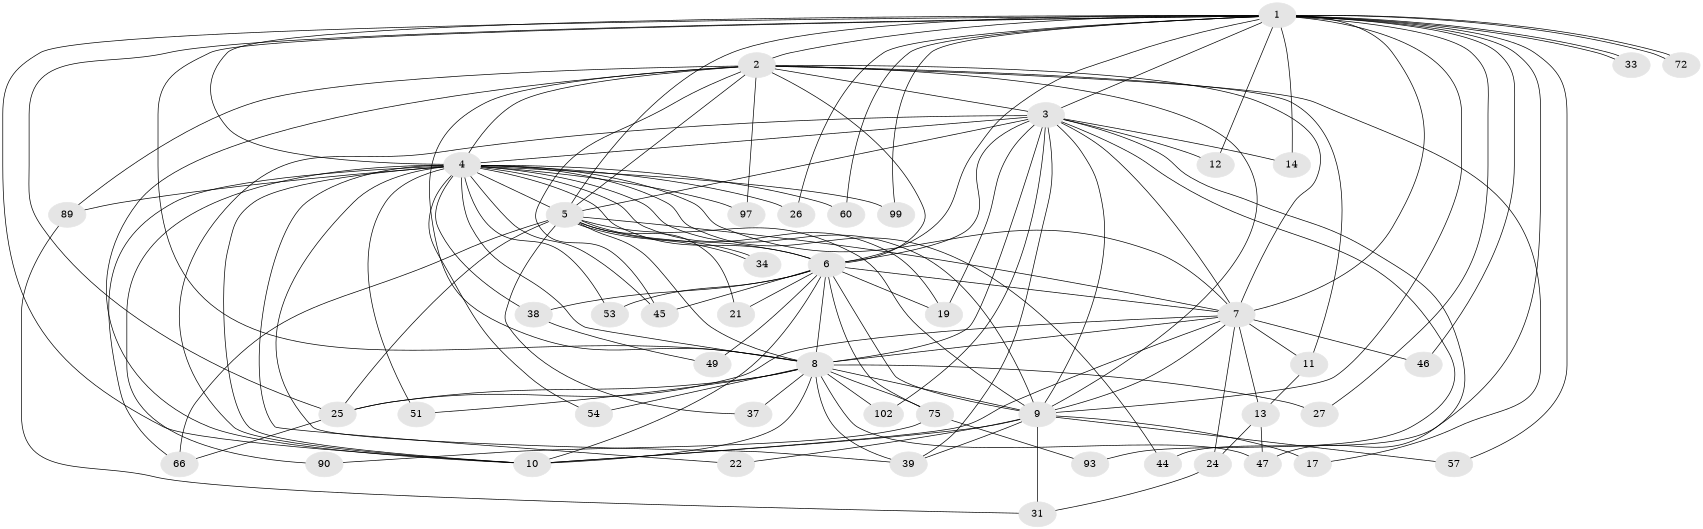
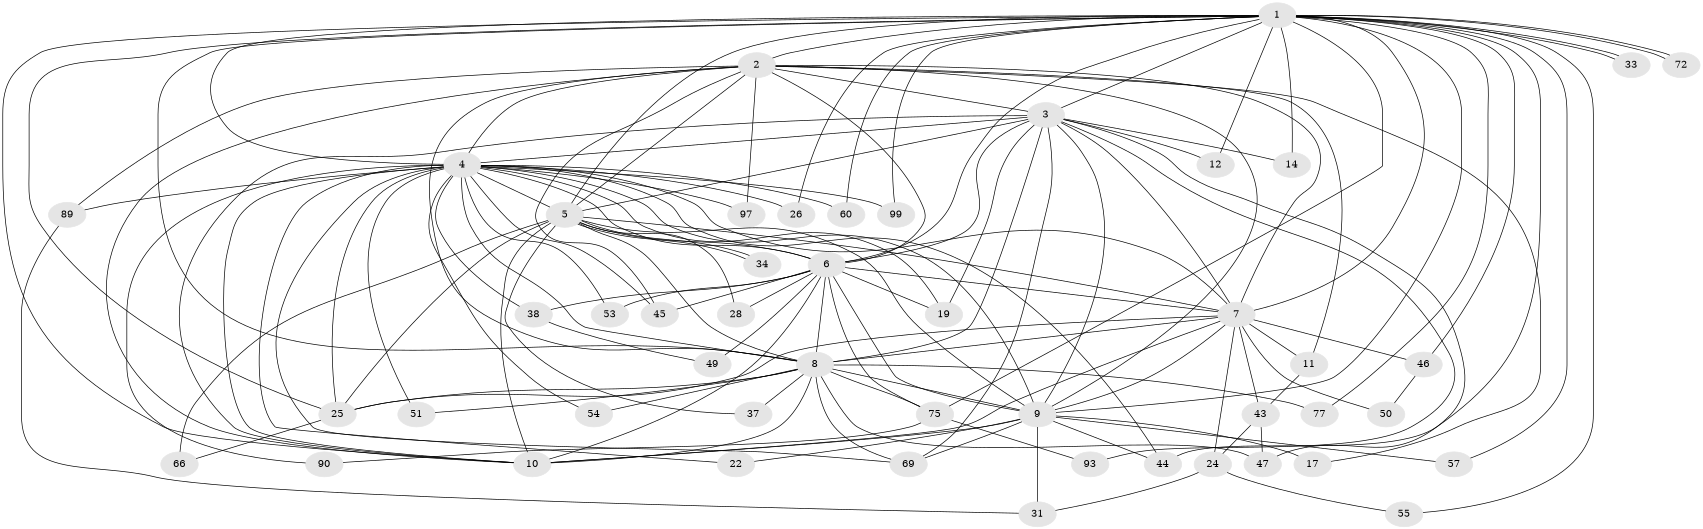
edge "4" -- "66": now "4" -- "25"
edge "1" -- "75": added
node "21": label "21" -> "28"
edge "5" -- "10": added
node "102": removed
node "13": label "13" -> "43"
node "27": label "27" -> "77"
node "50": added
edge "9" -- "44": added
node "39": label "39" -> "69"
node "55": added
